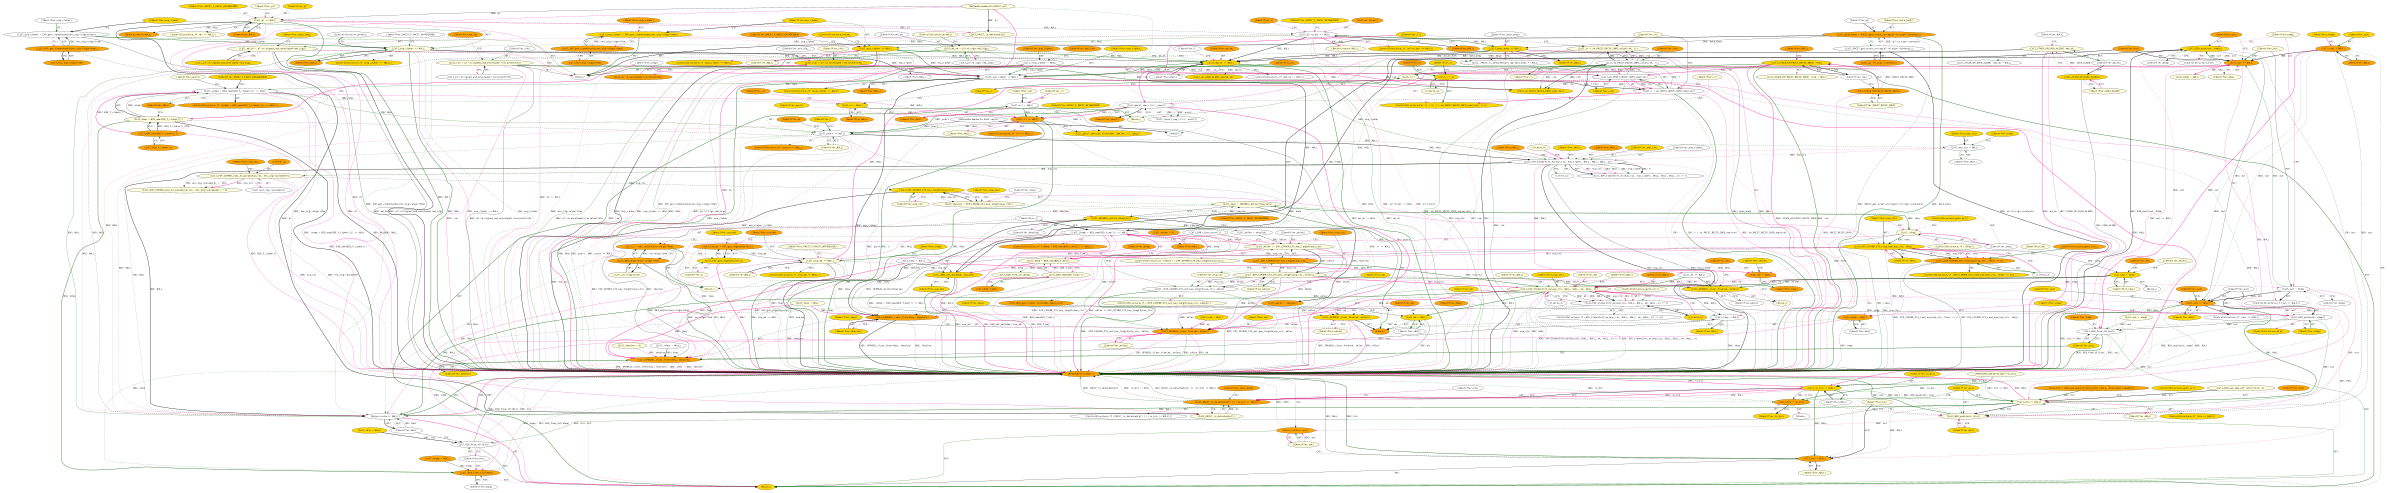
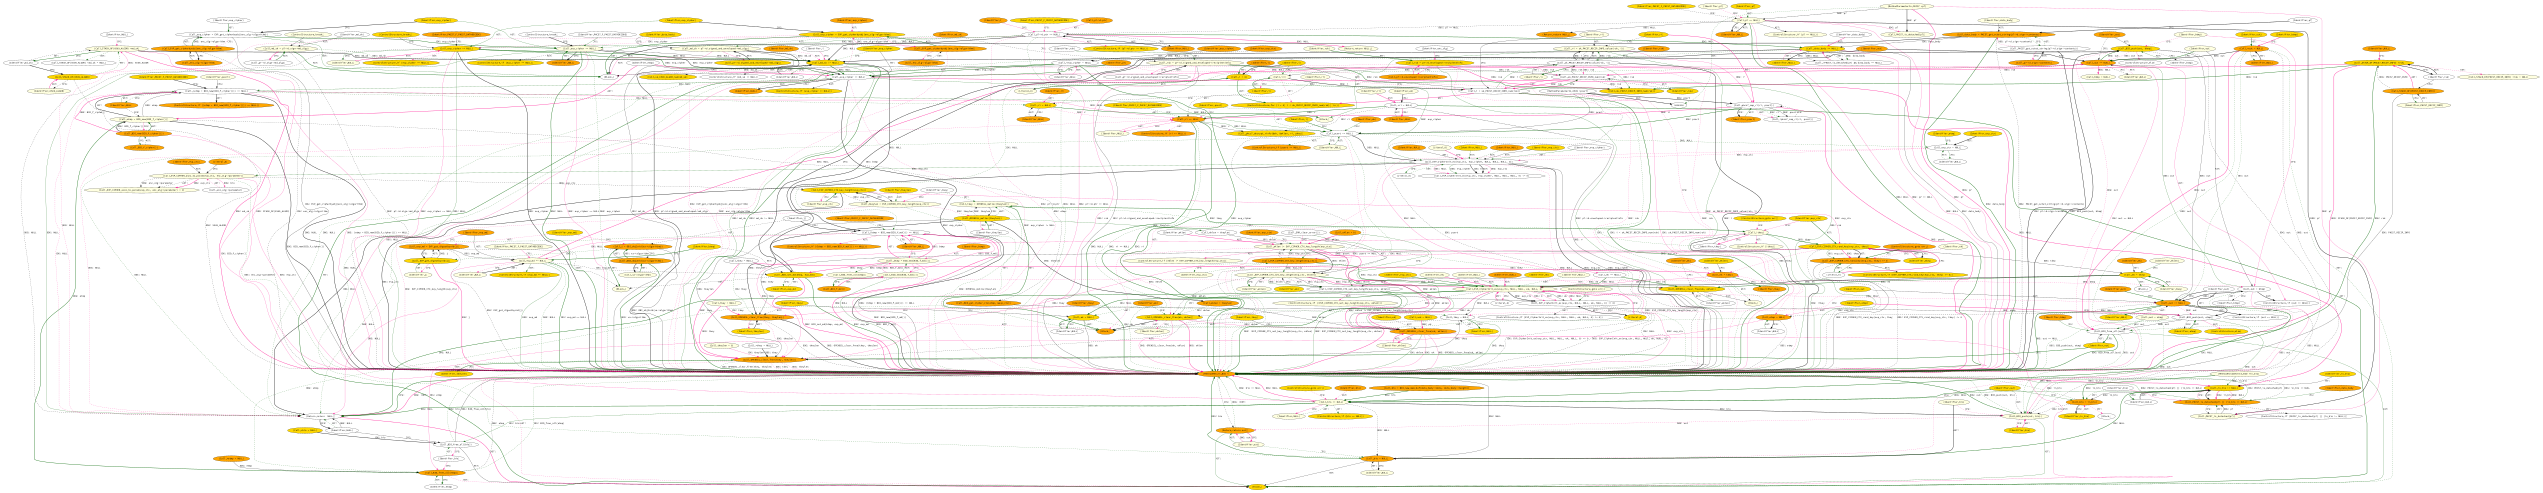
edge "(Call,p7 == NULL)" -> "(Call,p7->d.ptr == NULL)": label "DDG: NULL" -> "DDG: p7 == NULL"
edge "(MethodParameterIn,X509 *pcert)" -> "(Call,pkcs7_cmp_ri(ri, pcert))": added, label "DDG: pcert"
edge "(Call,EVP_CIPHER_asn1_to_param(evp_ctx, enc_alg->parameter))" -> "(Call,enc_alg->parameter)": label "CFG: " -> "DDG: bio"
edge "(Call,STACK_OF(PKCS7_RECIP_INFO))" -> "(MethodReturn,BIO *)": color deeppink -> black
edge "(Call,STACK_OF(X509_ALGOR))" -> "(MethodReturn,BIO *)": style solid -> dashed
node "(Call,BIO_set_mem_eof_return(bio, 0))": removed
